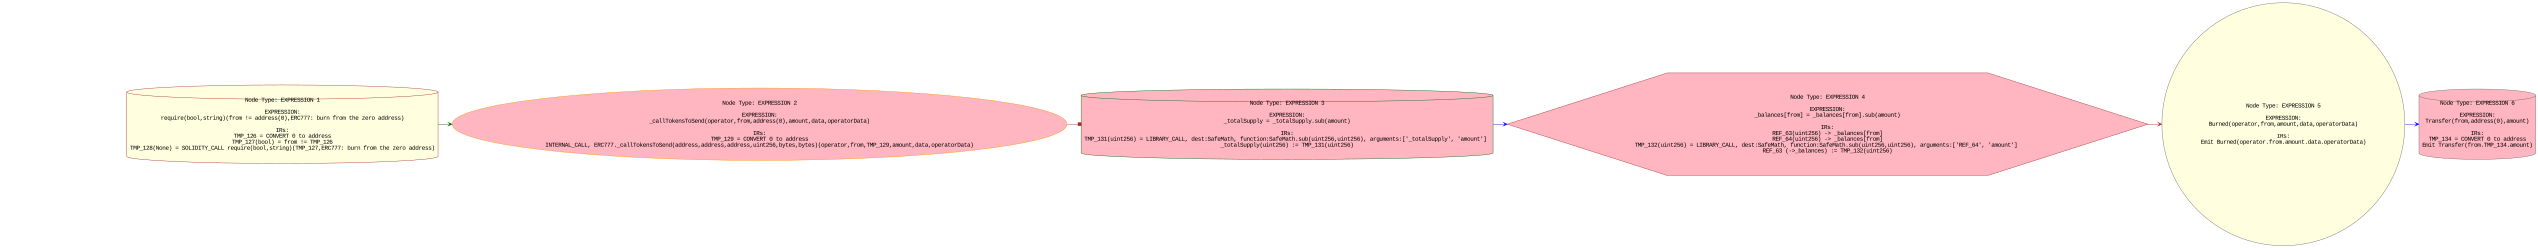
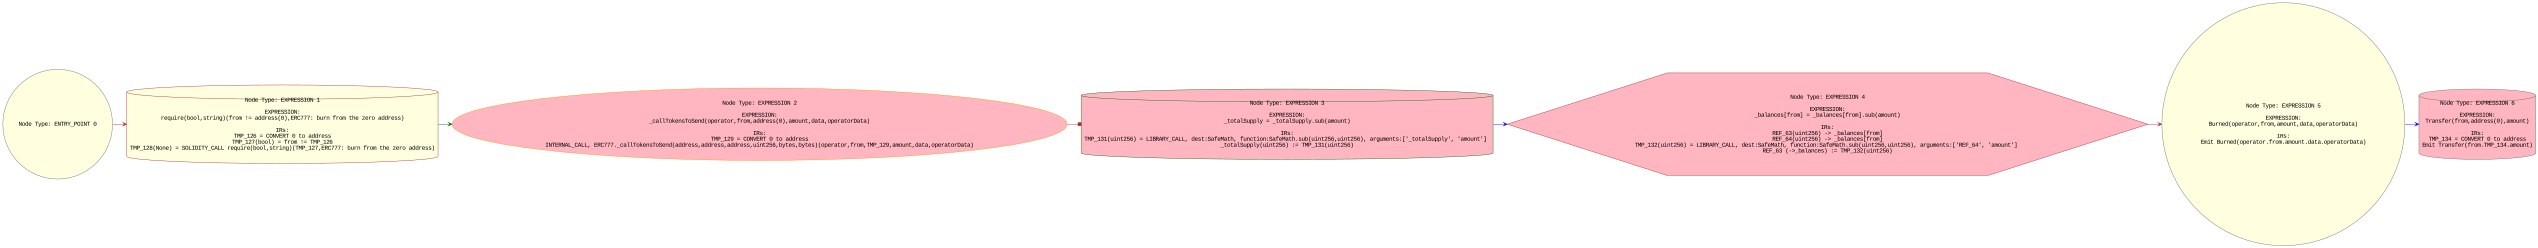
node "Node Type: ENTRY_POINT 0": added
